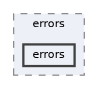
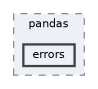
cluster "errors": label "errors" -> "pandas"
